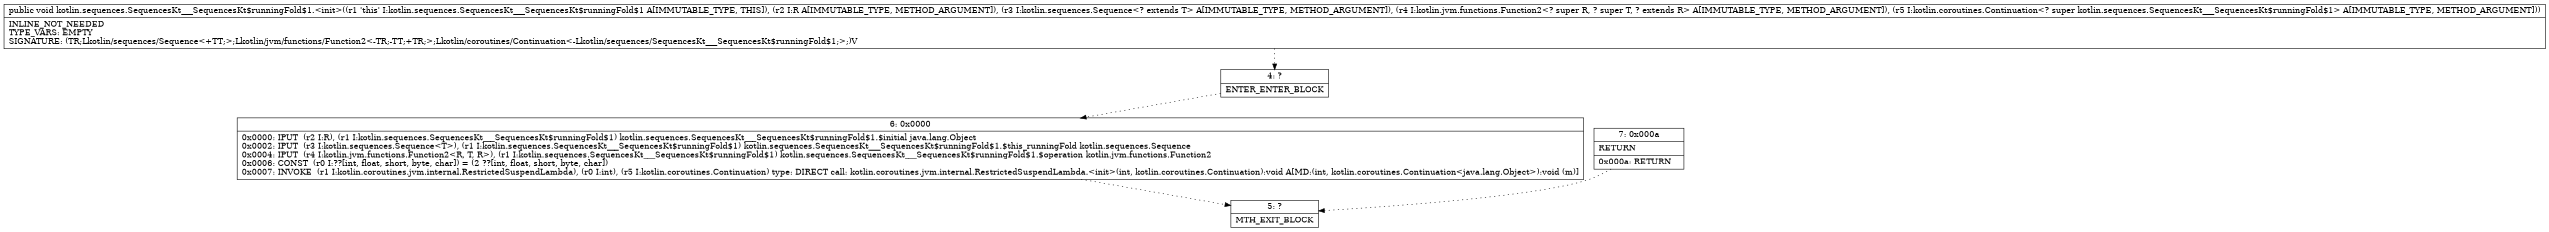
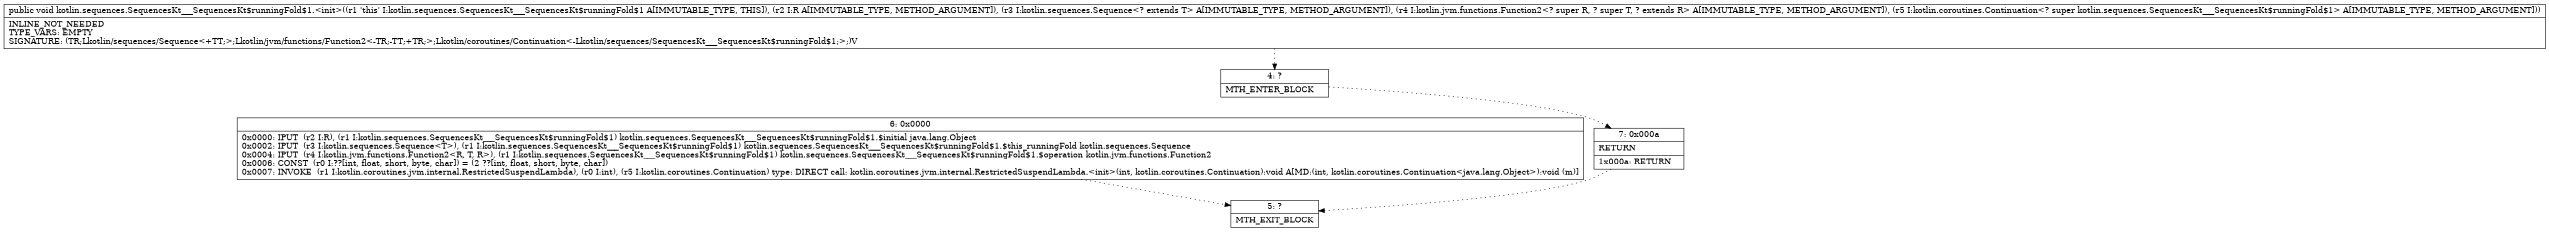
node "4: ?": text "ENTER_ENTER_BLOCK" -> "MTH_ENTER_BLOCK"
edge "4: ?" -> "6: 0x0000": now "4: ?" -> "7: 0x000a"
node "7: 0x000a": text "0x000a: RETURN" -> "1x000a: RETURN"
